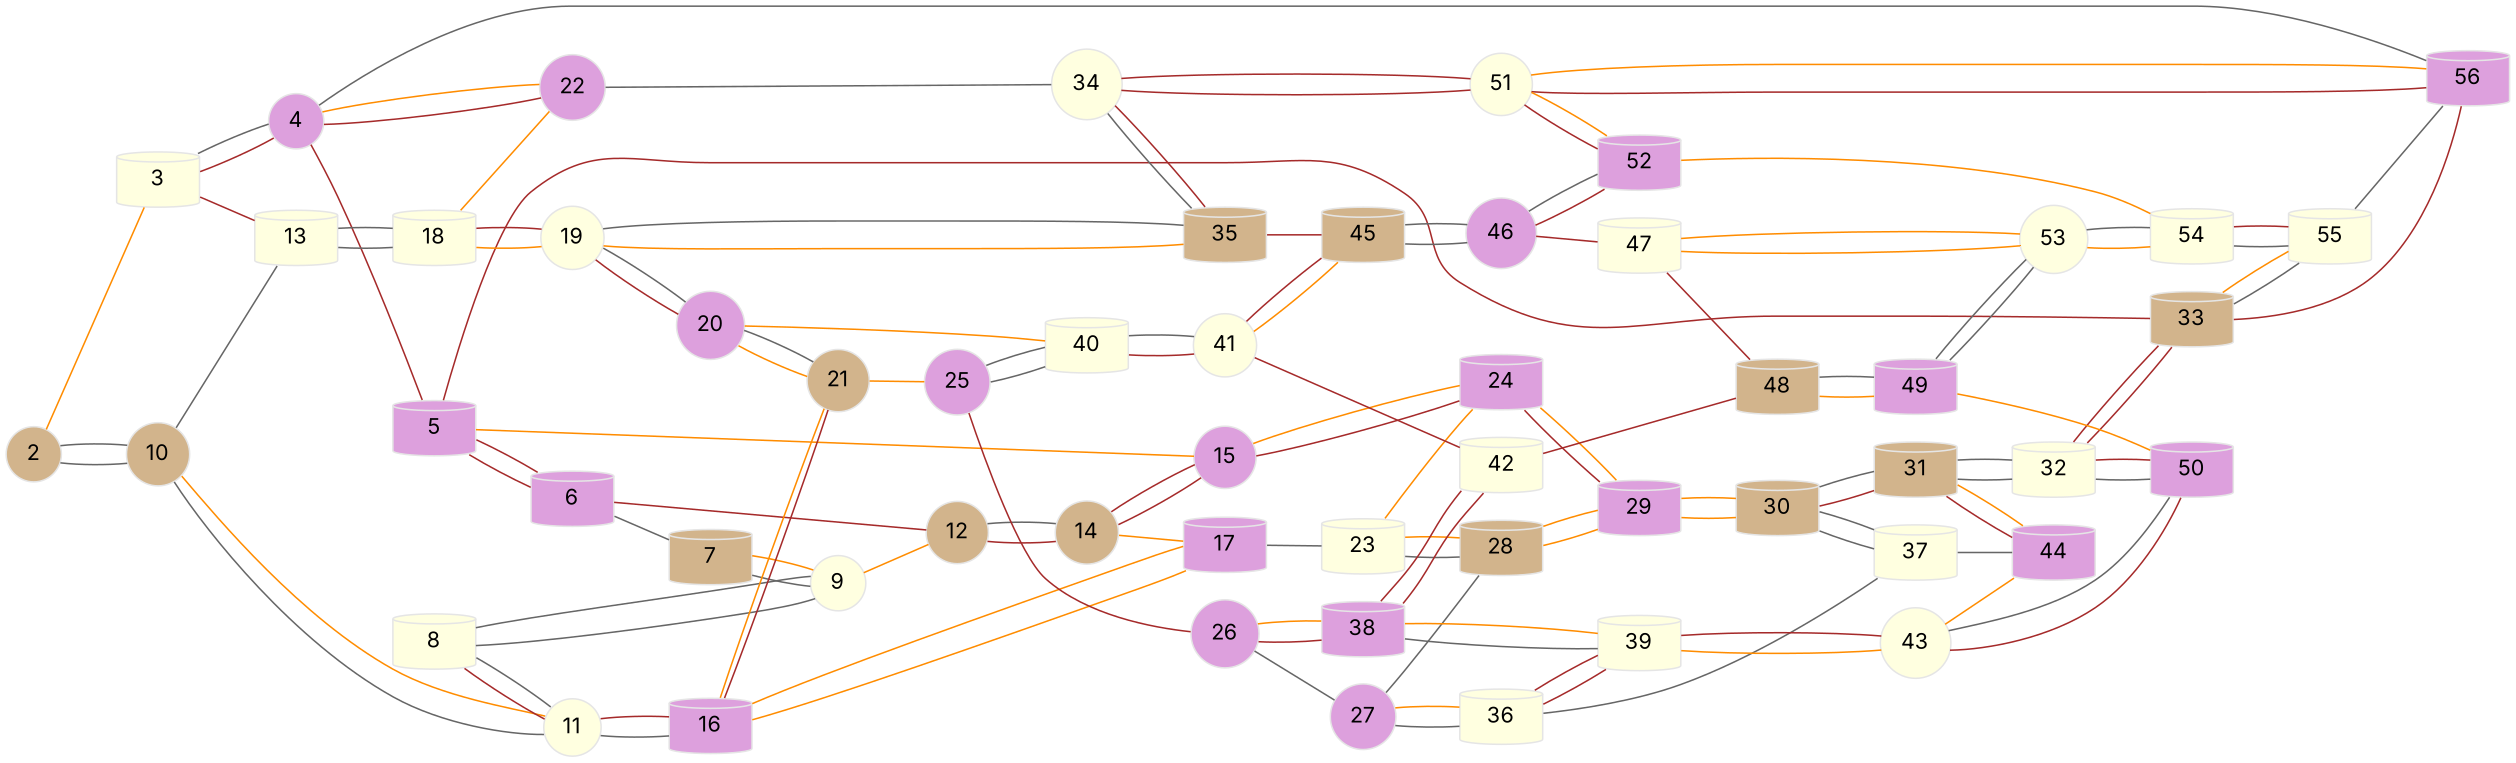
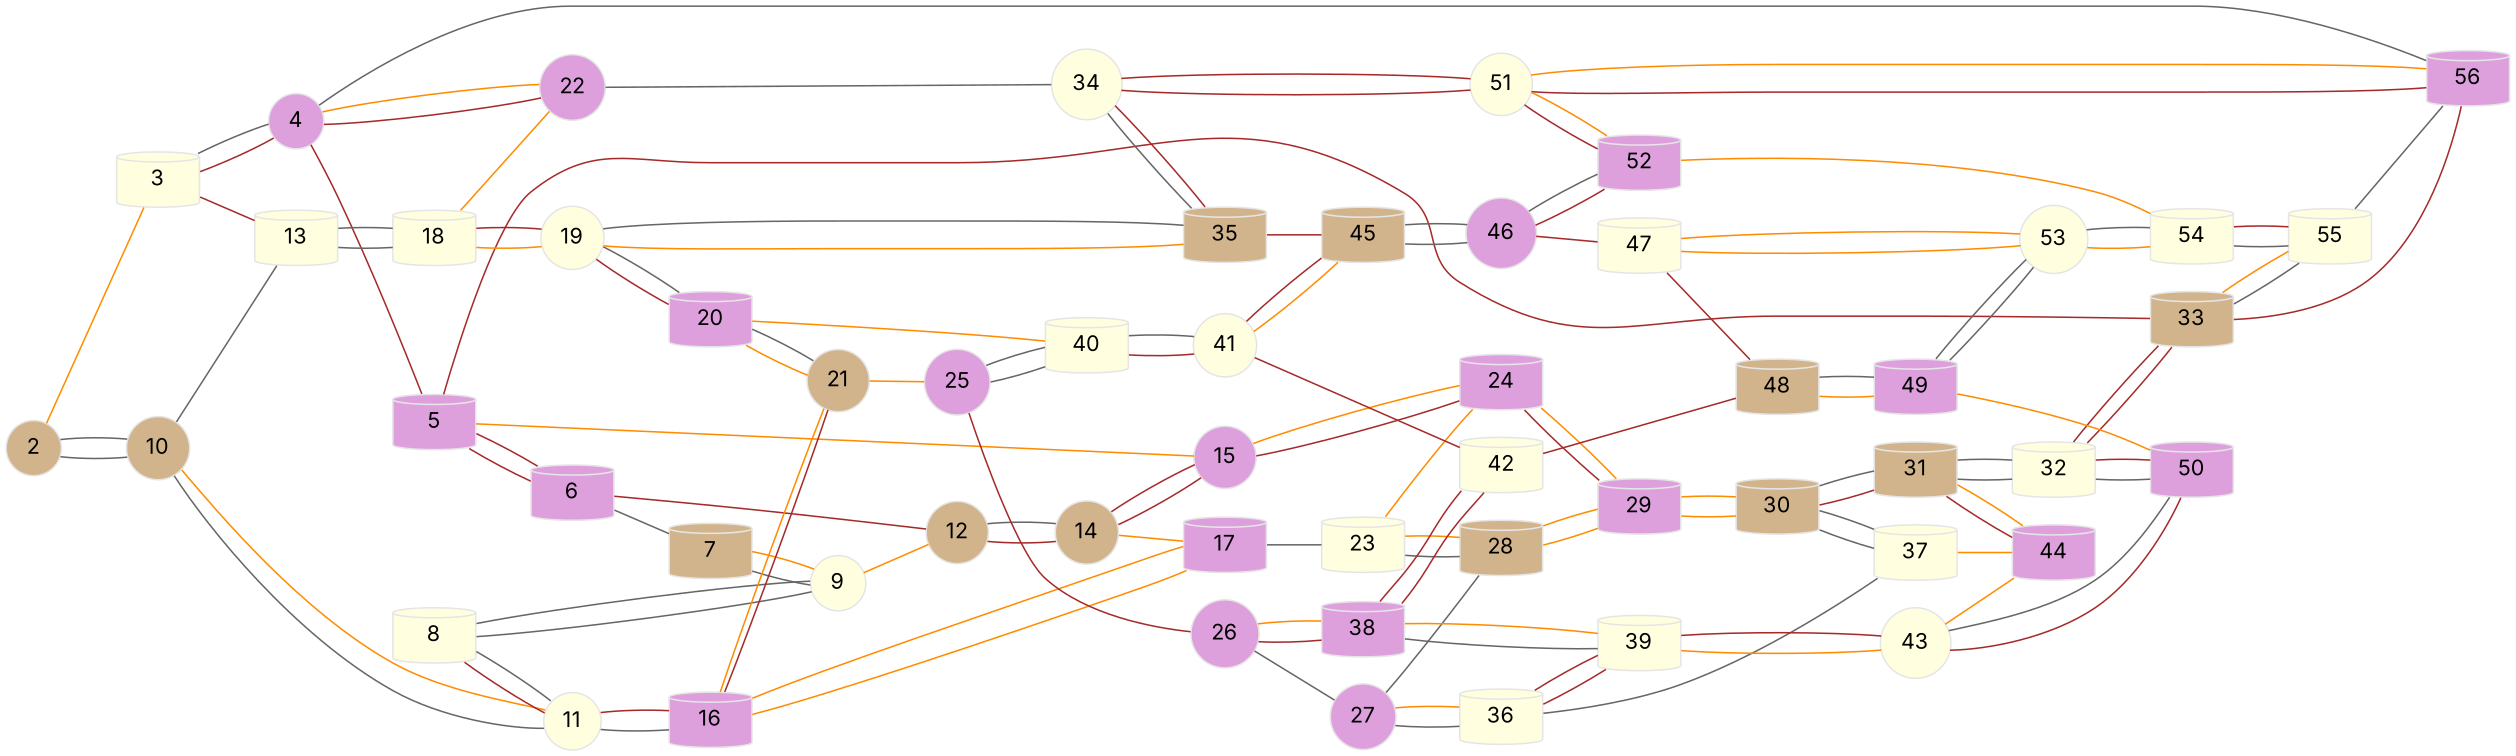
node "20": shape circle -> cylinder
edge "37" -- "44": color gray40 -> darkorange
